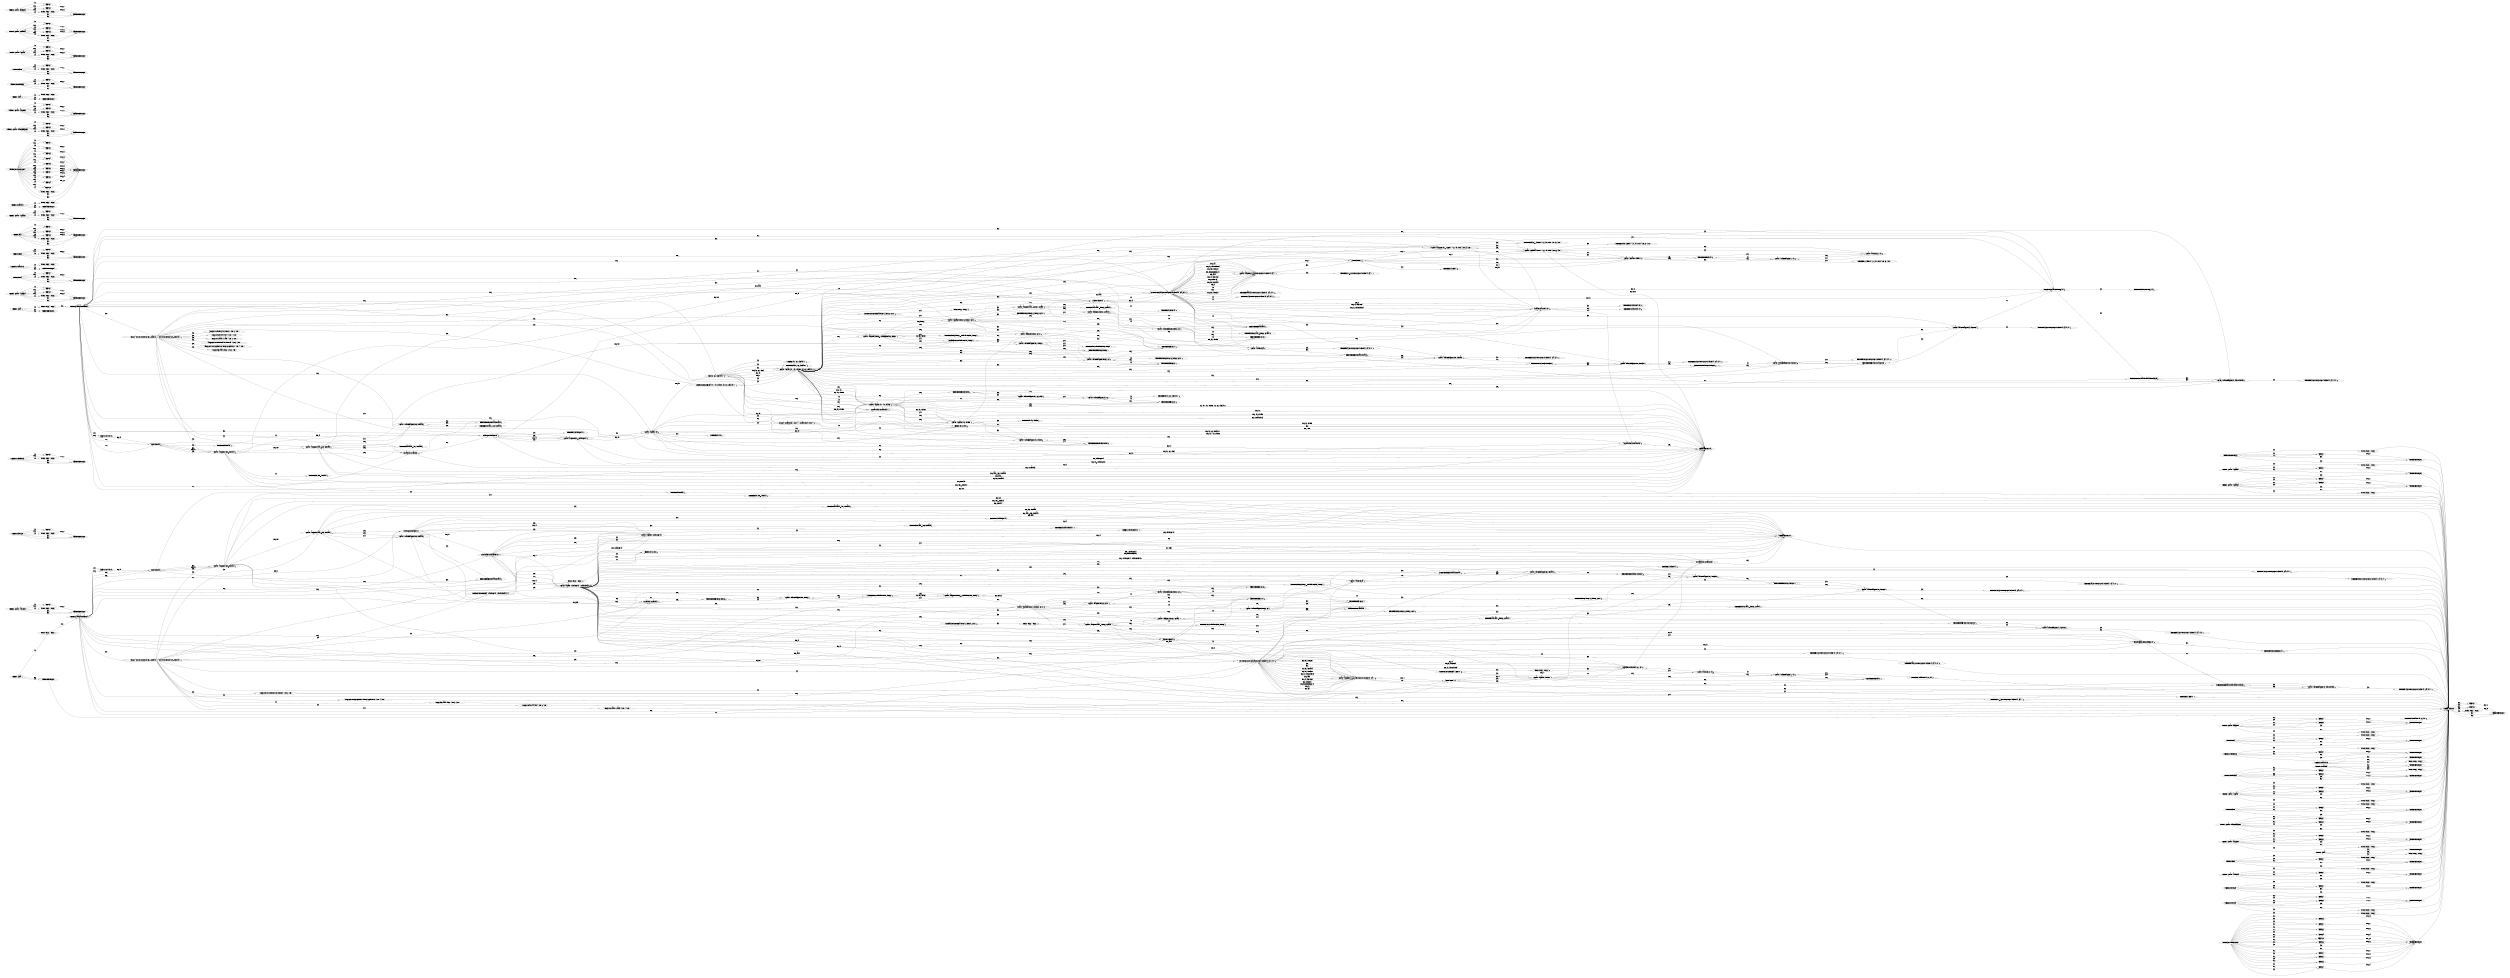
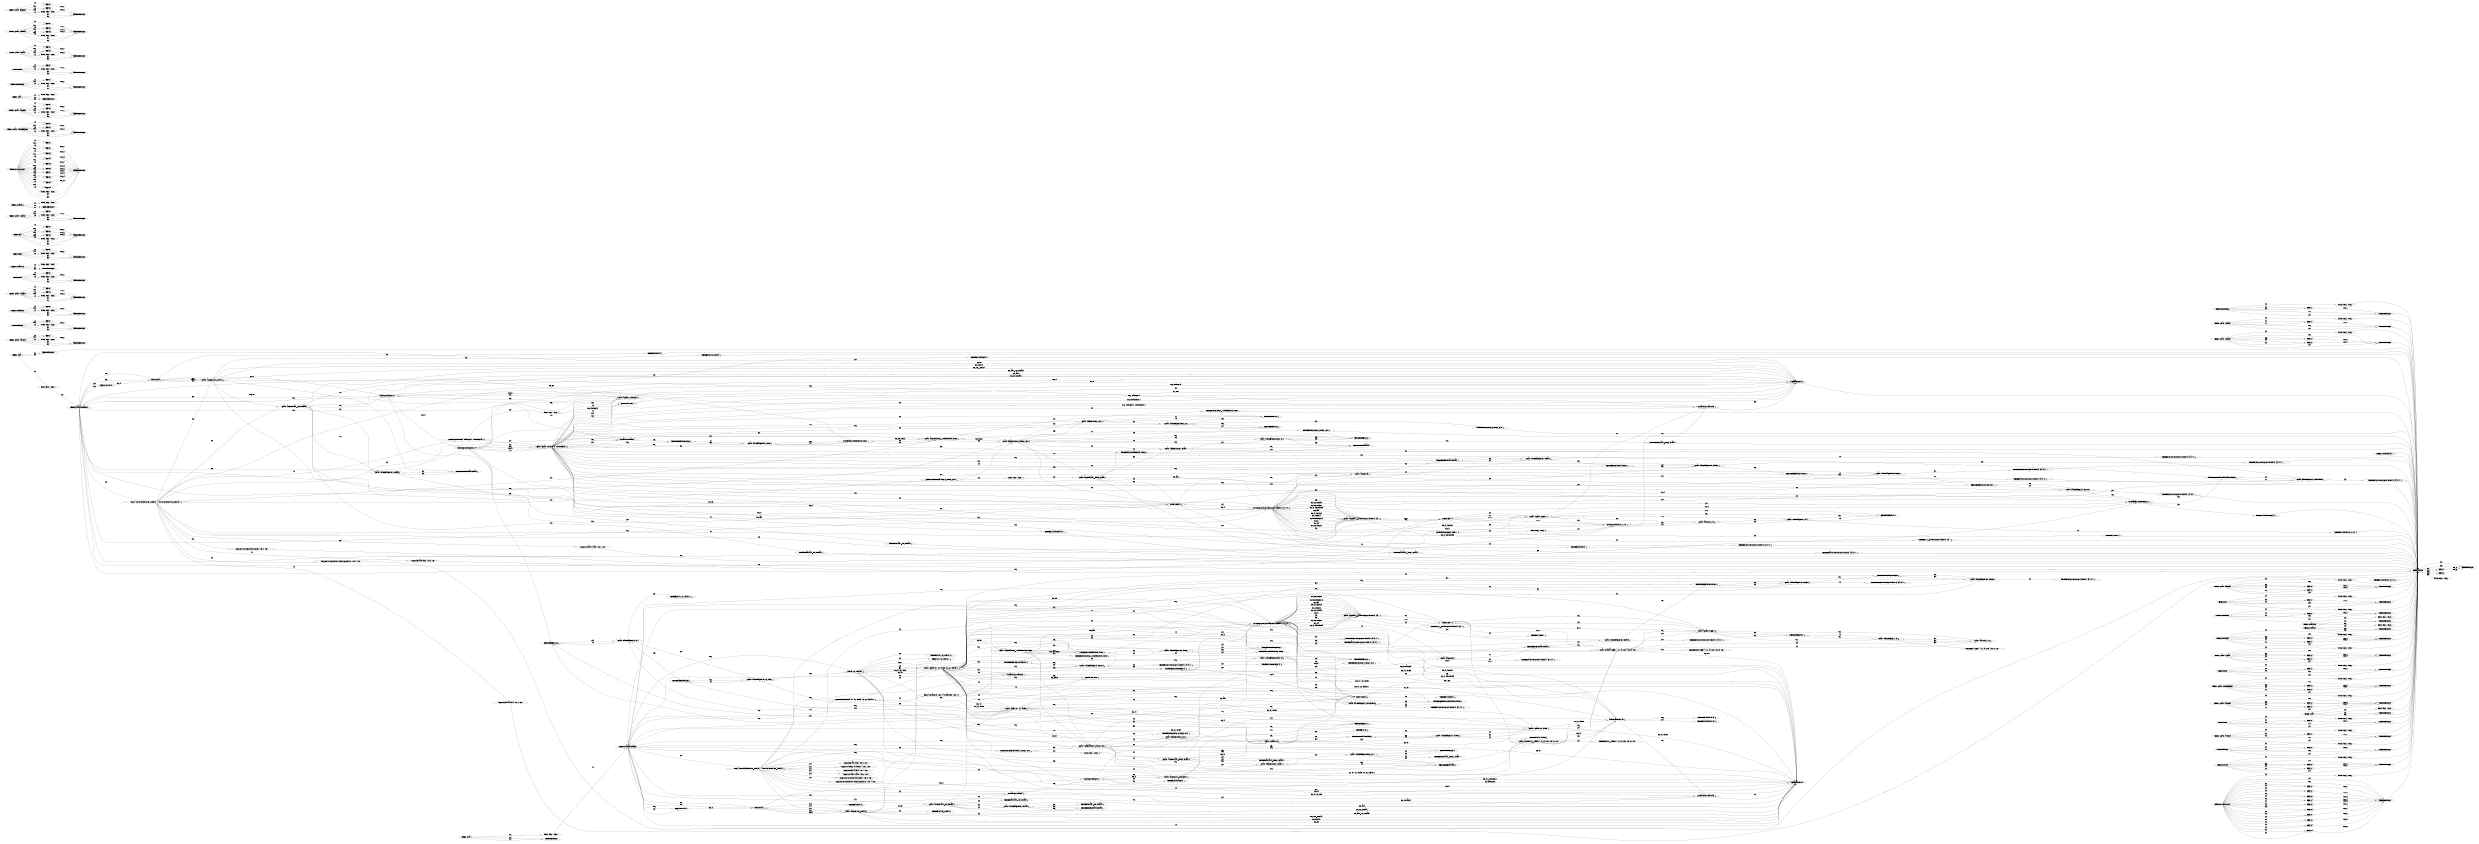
edge "(<operator>.logicalNot,!dst->obsolete)" -> "(IDENTIFIER,dst,!dst->obsolete)": now "(<operator>.indirectFieldAccess,dst->obsolete)" -> "(IDENTIFIER,dst,!dst->obsolete)"
edge "(__sk_dst_check,__sk_dst_check(sk, 0))" -> "(LITERAL,0,__sk_dst_check(sk, 0))": now "(__sk_dst_check,__sk_dst_check(sk, 0))" -> "(FIELD_IDENTIFIER,ops,ops)"
